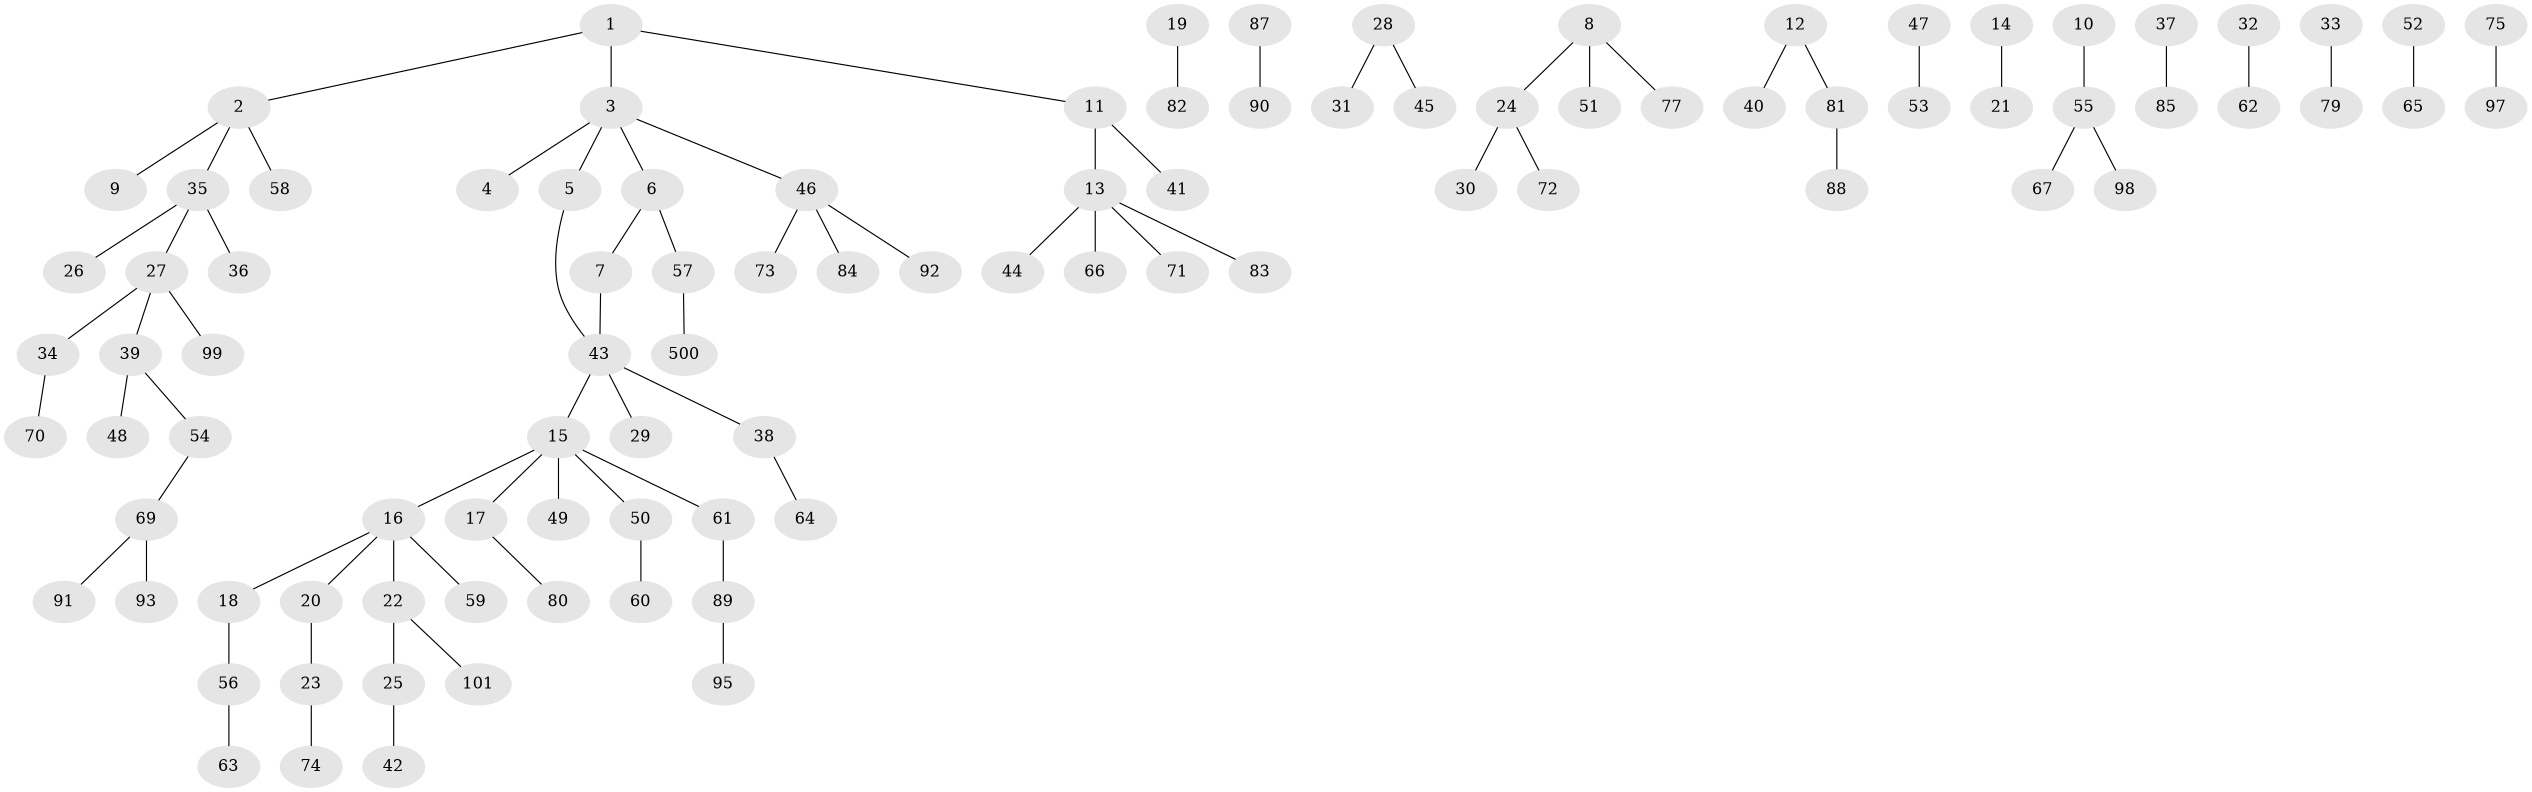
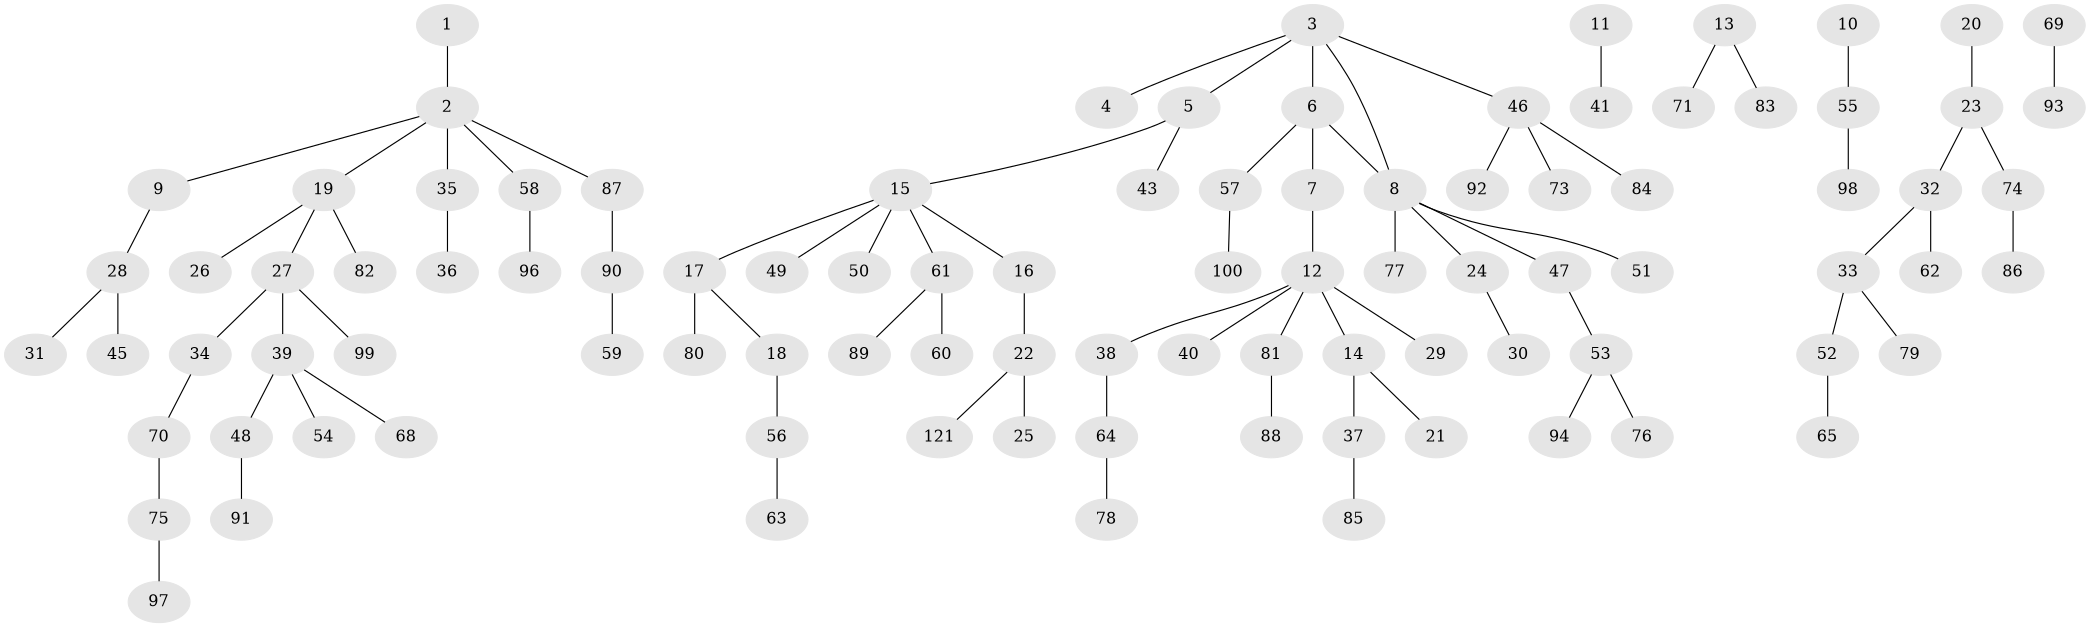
edge "1" -- "3": now "8" -- "3"
edge "1" -- "11": removed
edge "2" -- "19": added
edge "2" -- "87": added
edge "11" -- "13": removed
edge "6" -- "8": added
edge "23" -- "32": added
node "72": removed
node "67": removed
edge "35" -- "26": now "19" -- "26"
edge "9" -- "28": added
edge "35" -- "27": now "19" -- "27"
edge "8" -- "47": added
edge "32" -- "33": added
node "96": added
node "44": removed
node "66": removed
node "86": added
edge "7" -- "43": now "7" -- "12"
edge "12" -- "14": added
edge "33" -- "52": added
node "500": label "500" -> "100"
edge "43" -- "15": now "5" -- "15"
edge "43" -- "29": now "12" -- "29"
edge "43" -- "38": now "12" -- "38"
edge "14" -- "37": added
node "68": added
node "94": added
node "76": added
edge "70" -- "75": added
edge "54" -- "69": removed
node "78": added
edge "69" -- "91": now "48" -- "91"
edge "16" -- "18": now "17" -- "18"
edge "16" -- "20": removed
edge "16" -- "59": now "90" -- "59"
edge "50" -- "60": now "61" -- "60"
node "101": label "101" -> "121"
node "95": removed
node "42": removed
